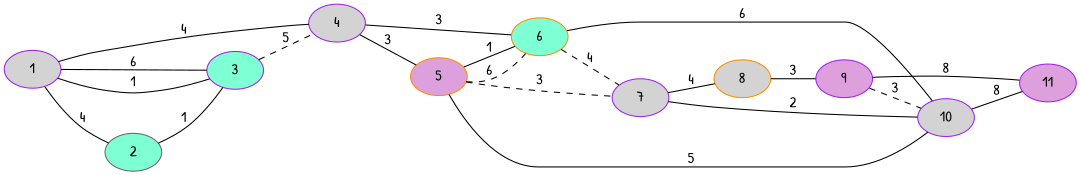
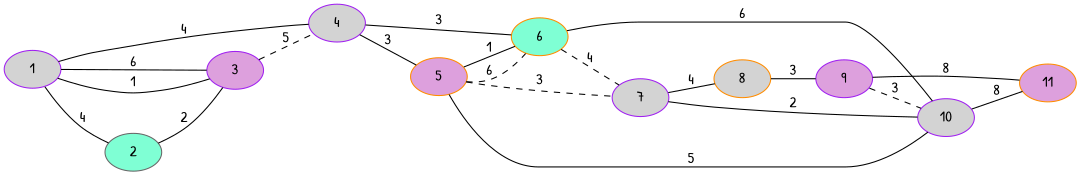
node "3": fillcolor aquamarine -> plum
node "11": color purple -> darkorange
edge "3" -- "2": label "1" -> "2"
